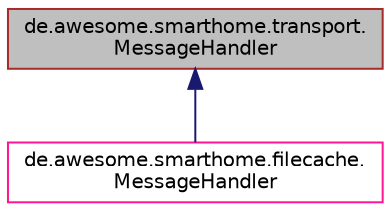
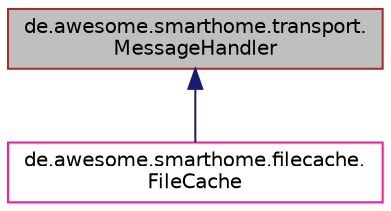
node "de.awesome.smarthome.filecache. MessageHandler": label "de.awesome.smarthome.filecache. MessageHandler" -> "de.awesome.smarthome.filecache. FileCache"
